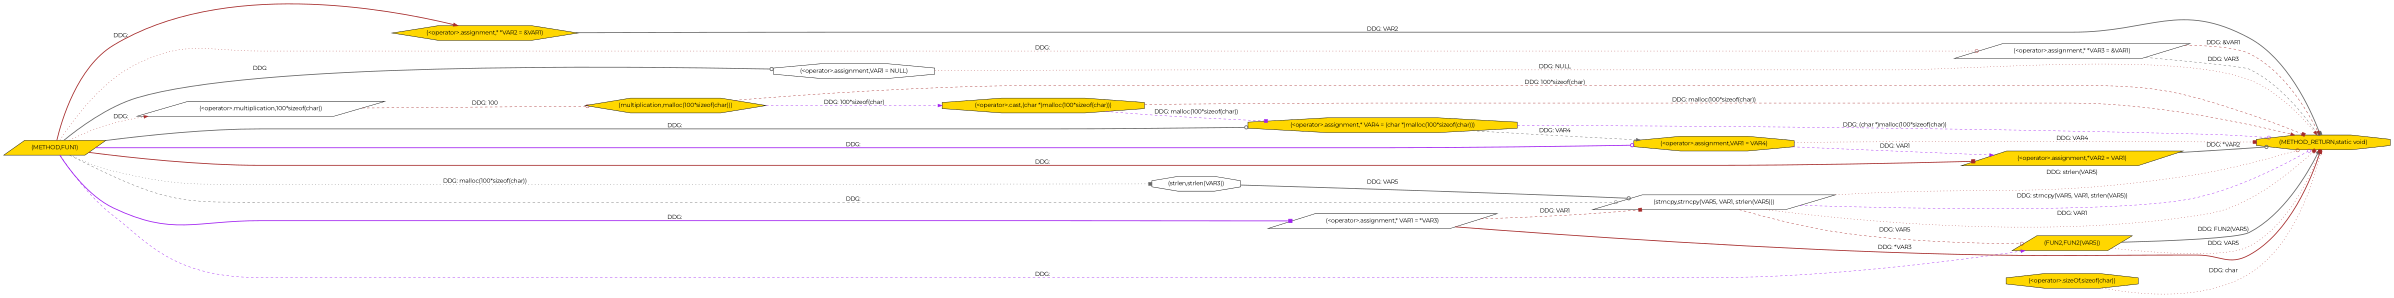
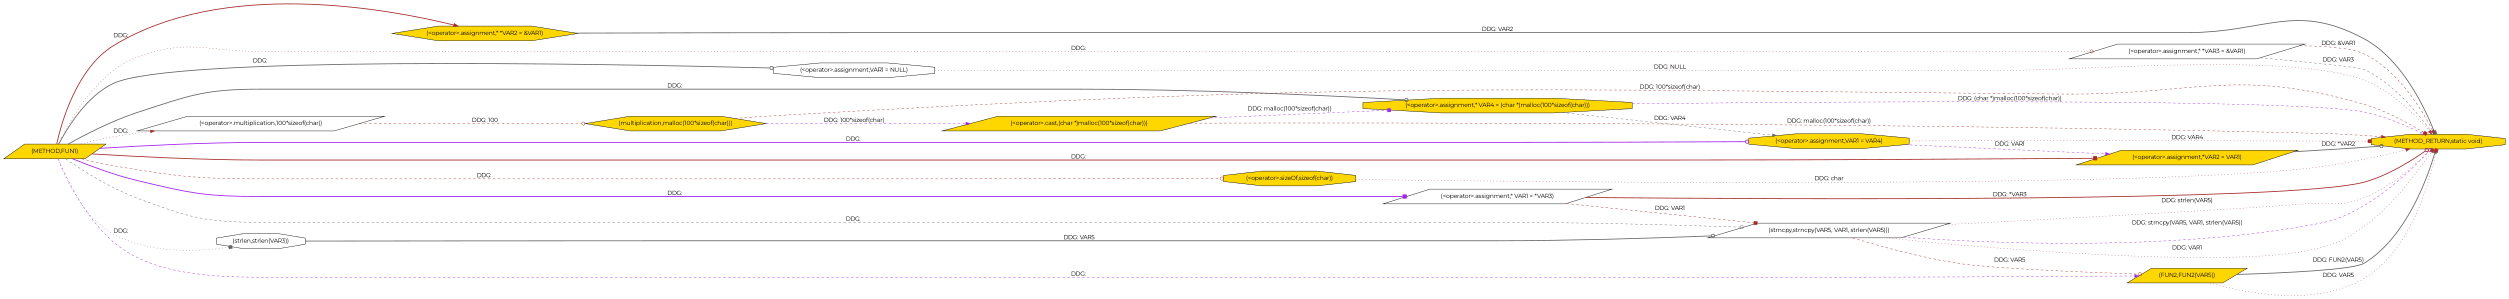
node "(<operator>.cast,(char *)malloc(100*sizeof(char)))": shape octagon -> parallelogram
edge "(METHOD,FUN1)" -> "(<operator>.sizeOf,sizeof(char))": added, label "DDG:"
edge "(METHOD,FUN1)" -> "(strlen,strlen(VAR3))": label "DDG: malloc(100*sizeof(char))" -> "DDG: "
